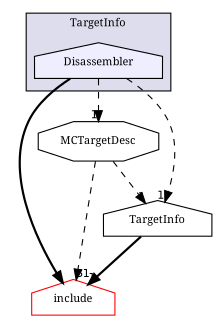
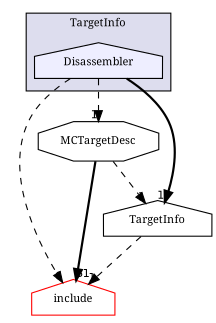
edge "Disassembler" -> "TargetInfo": style dashed -> bold
edge "Disassembler" -> "include": style bold -> dashed
edge "MCTargetDesc" -> "include": style dashed -> bold
edge "TargetInfo" -> "include": style bold -> dashed
